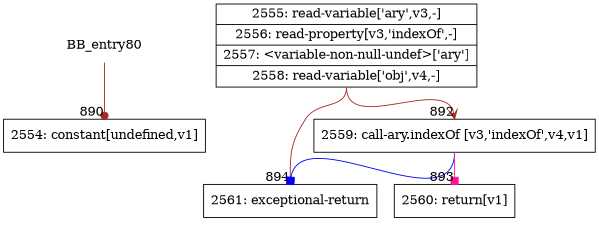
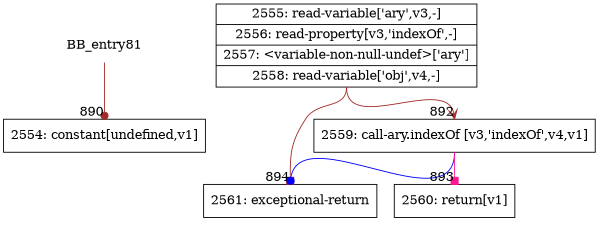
node "BB_entry80": label "BB_entry80" -> "BB_entry81"
edge "2559: call-ary.indexOf [v3,'indexOf',v4,v1]" -> "2561: exceptional-return": arrowhead box -> dot
